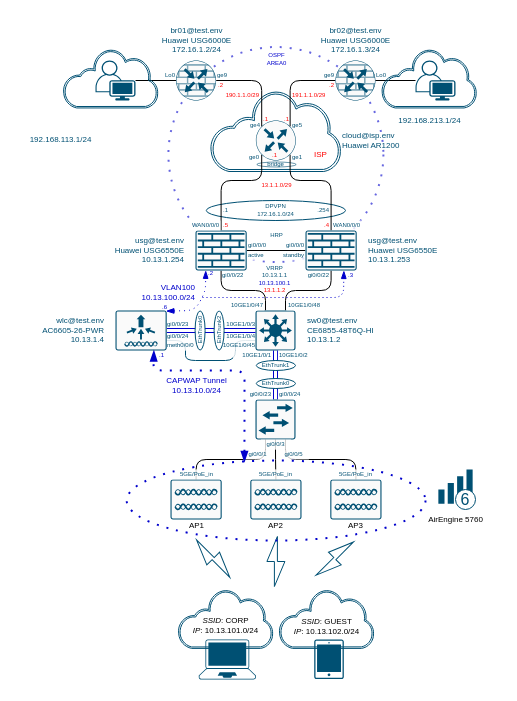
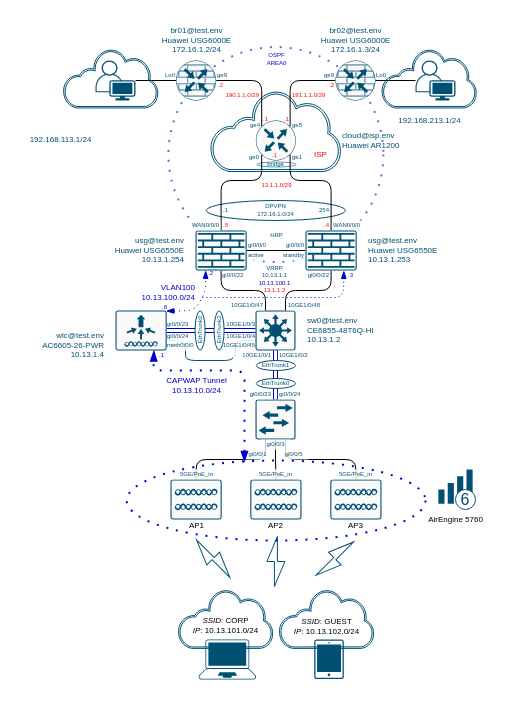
node "wlc@test.env AC6605-26-PWR 10.13.1.4": moved (66, 331) -> (66, 346)
